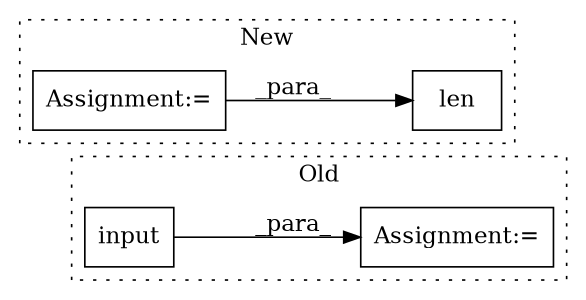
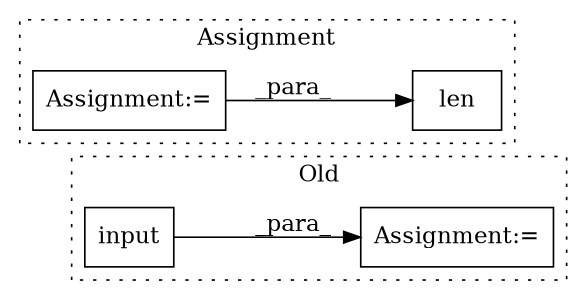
cluster "New": label "New" -> "Assignment"
